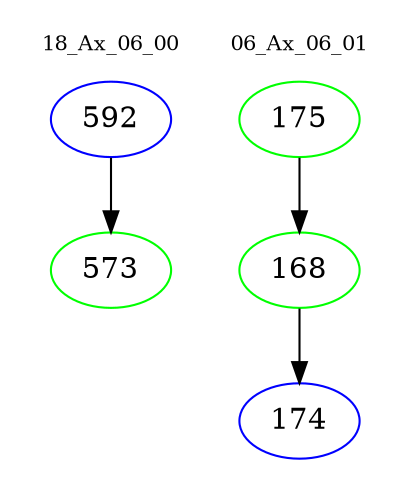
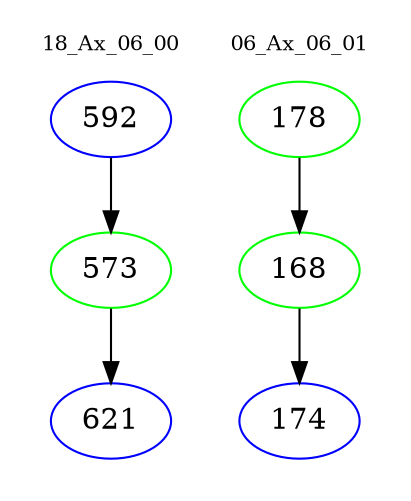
node "175": label "175" -> "178"
node "621": added
